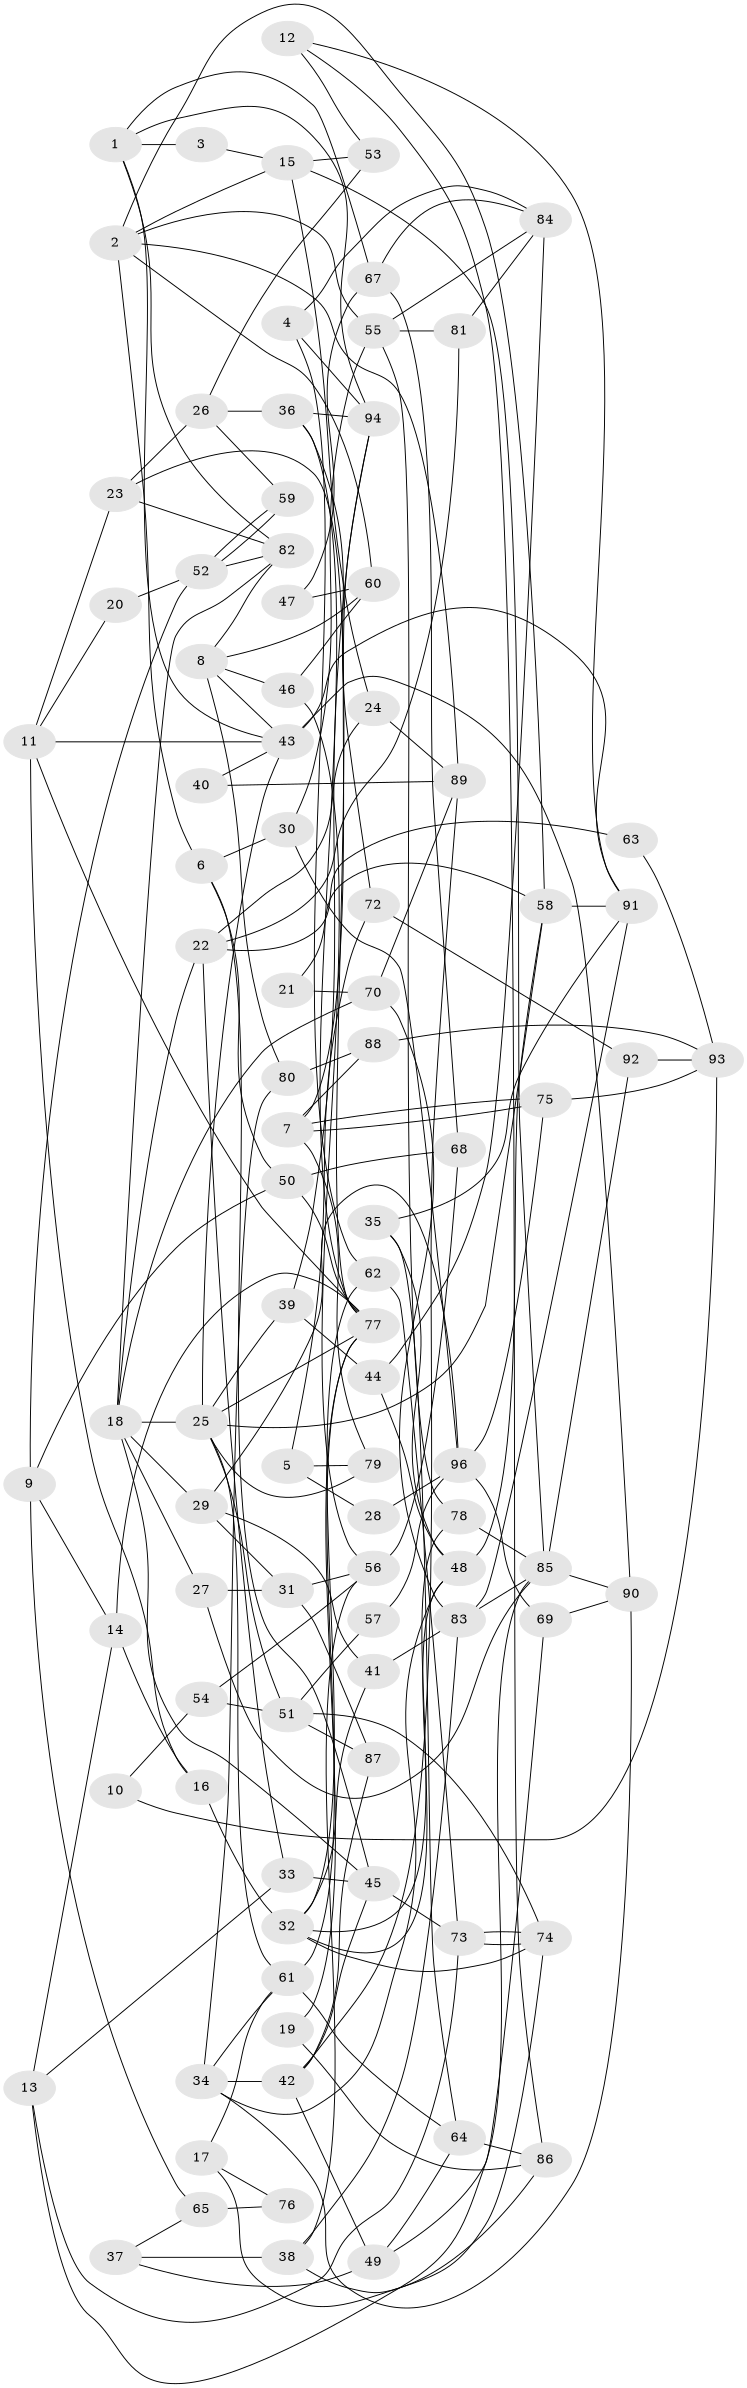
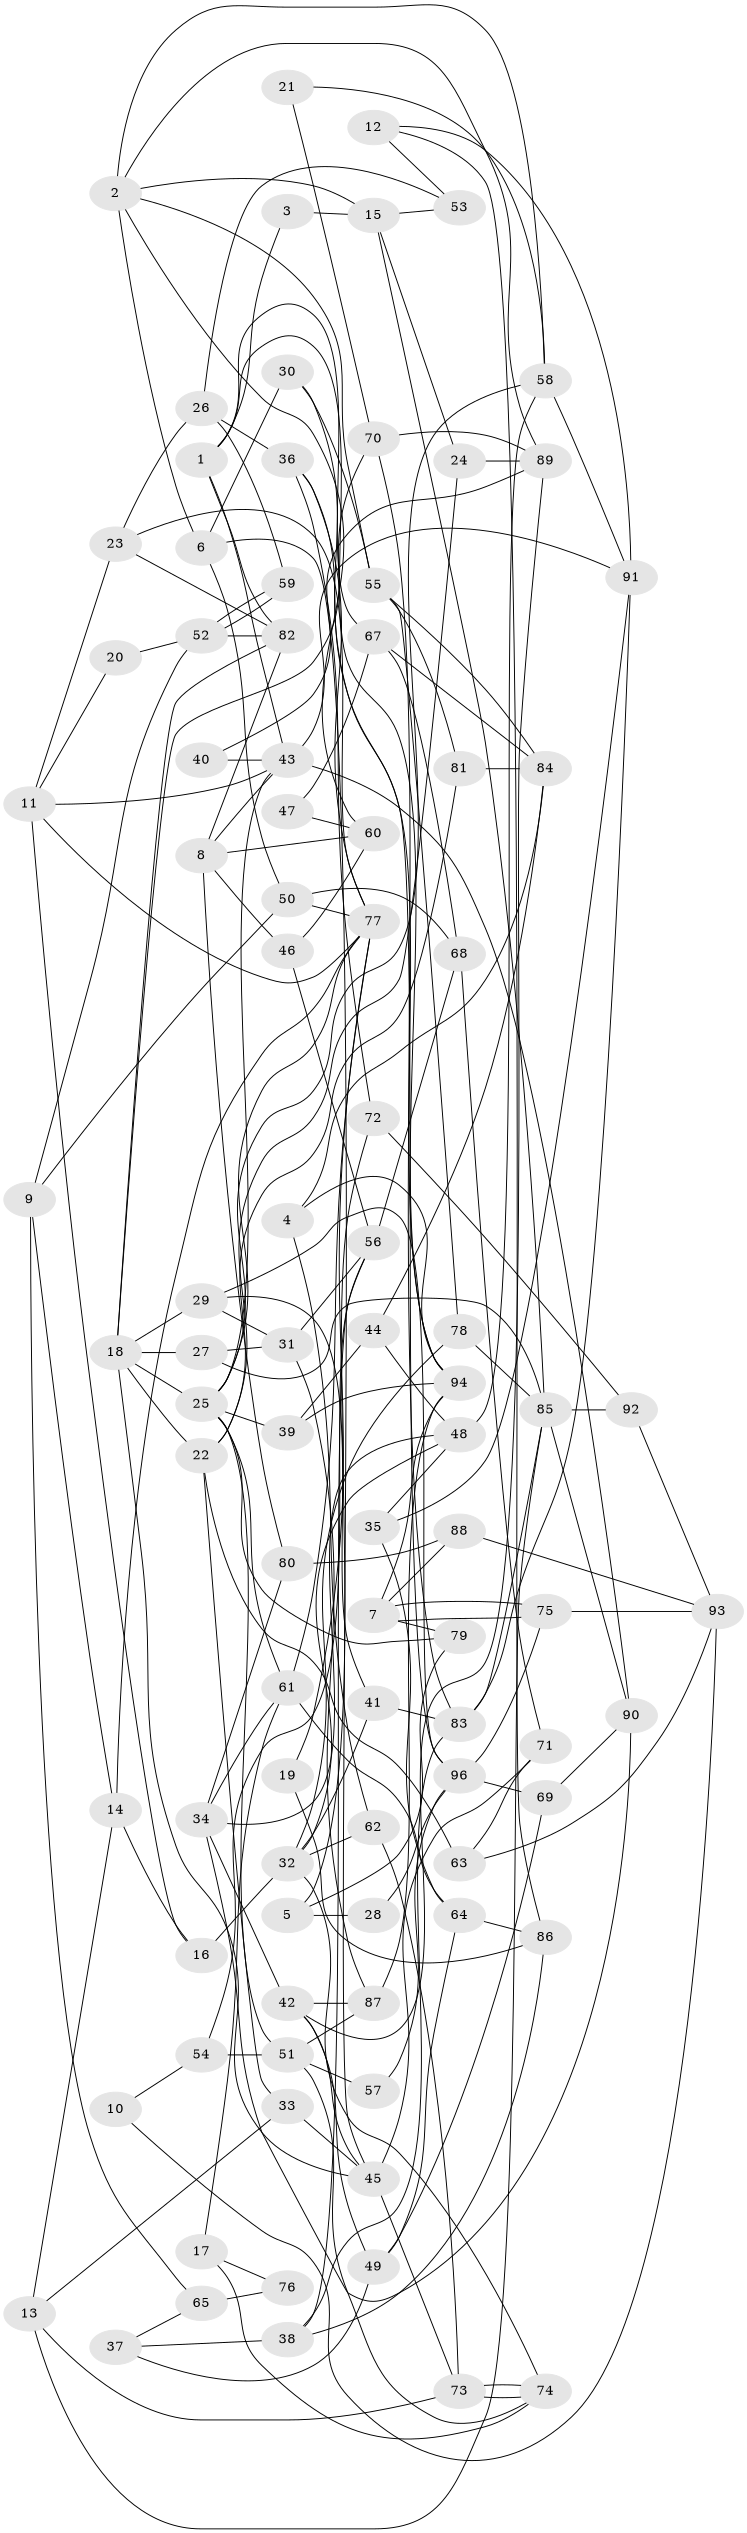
edge "94" -- "87": added
node "71": added
